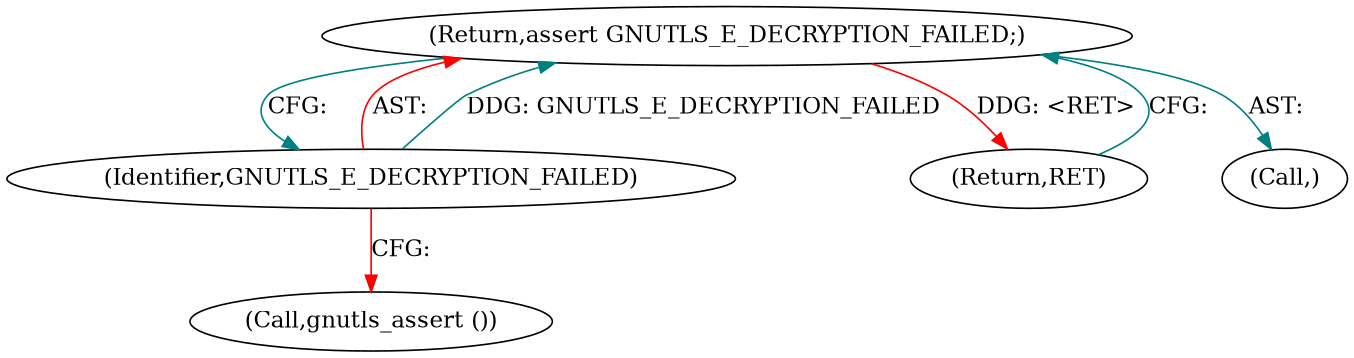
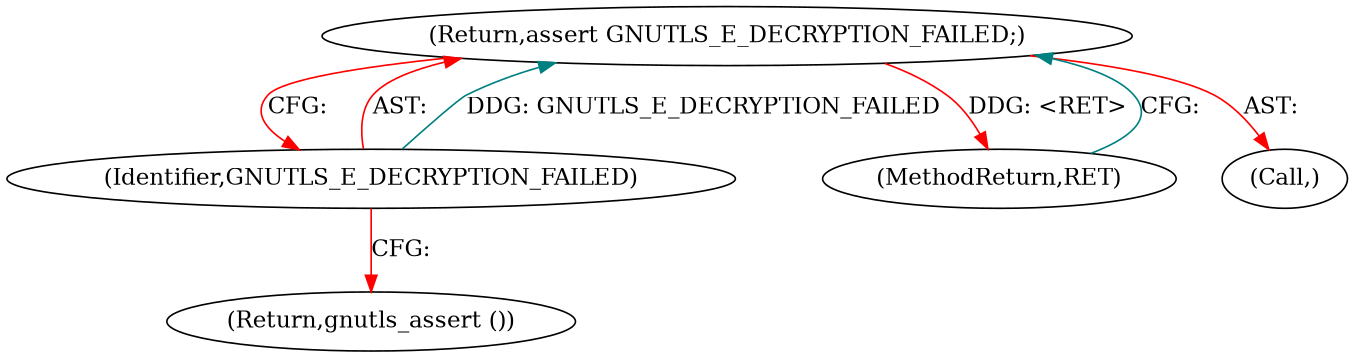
edge "(Return,assert GNUTLS_E_DECRYPTION_FAILED;)" -> "(Identifier,GNUTLS_E_DECRYPTION_FAILED)": color teal -> red
edge "(Return,assert GNUTLS_E_DECRYPTION_FAILED;)" -> "(Call,)": color teal -> red
node "(Return,RET)": label "(Return,RET)" -> "(MethodReturn,RET)"
node "(Call,gnutls_assert ())": label "(Call,gnutls_assert ())" -> "(Return,gnutls_assert ())"
